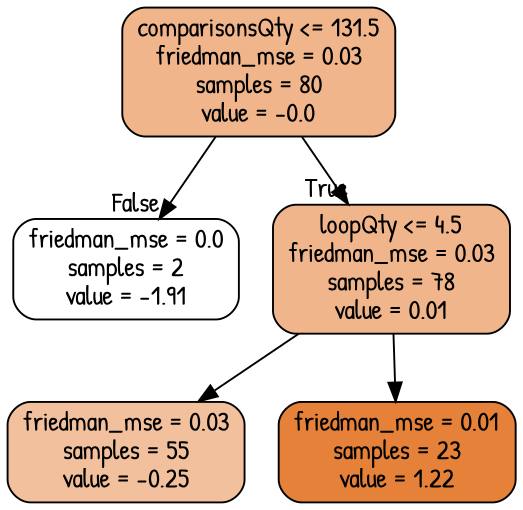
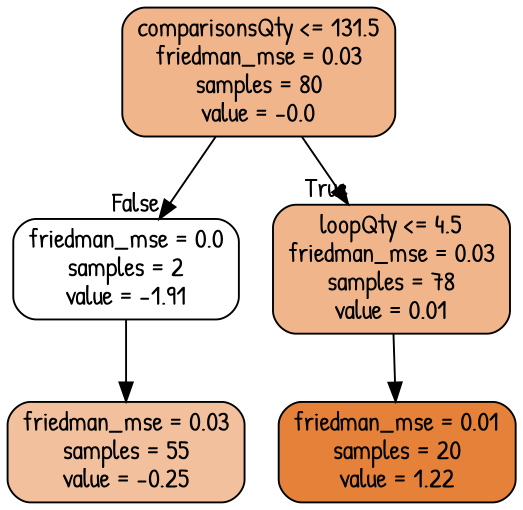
edge "loopQty <= 4.5 friedman_mse = 0.03 samples = 78 value = 0.01" -> "friedman_mse = 0.03 samples = 55 value = -0.25": now "friedman_mse = 0.0 samples = 2 value = -1.91" -> "friedman_mse = 0.03 samples = 55 value = -0.25"
node "friedman_mse = 0.01 samples = 23 value = 1.22": label "friedman_mse = 0.01 samples = 23 value = 1.22" -> "friedman_mse = 0.01 samples = 20 value = 1.22"
